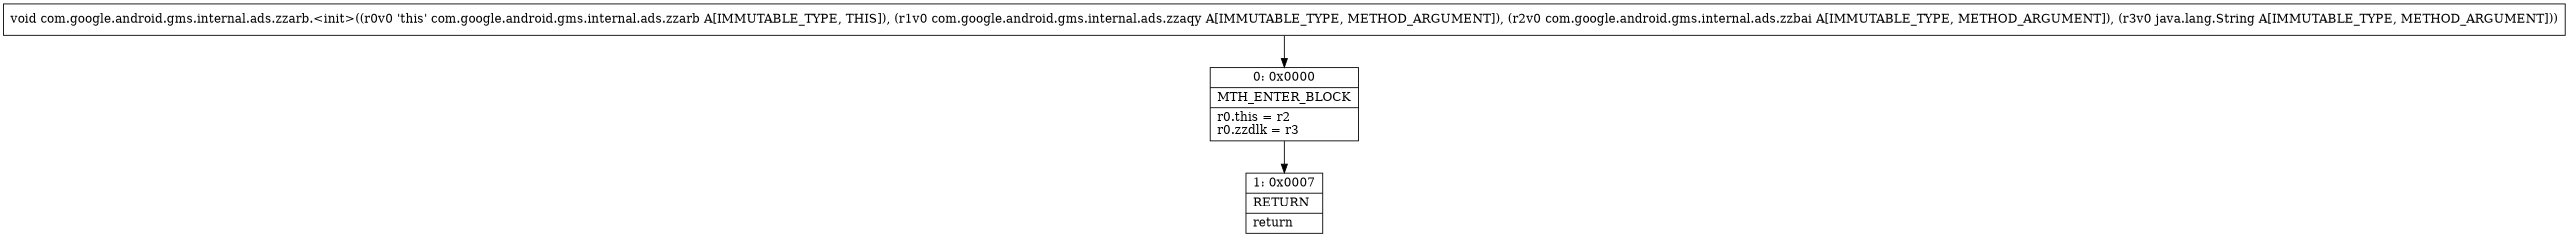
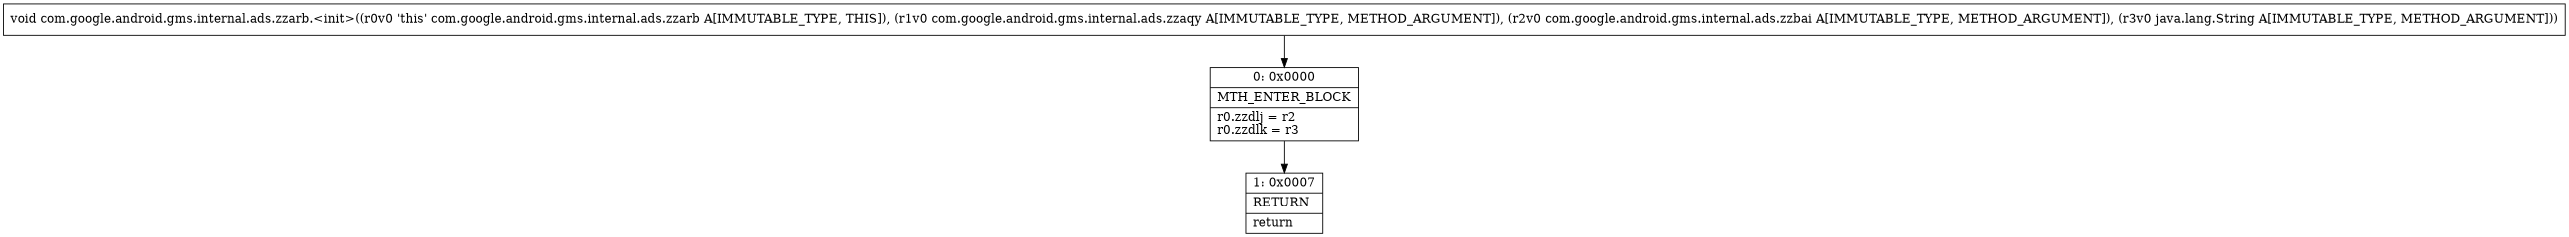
node "0: 0x0000": text "r0.this = r2" -> "r0.zzdlj = r2"
